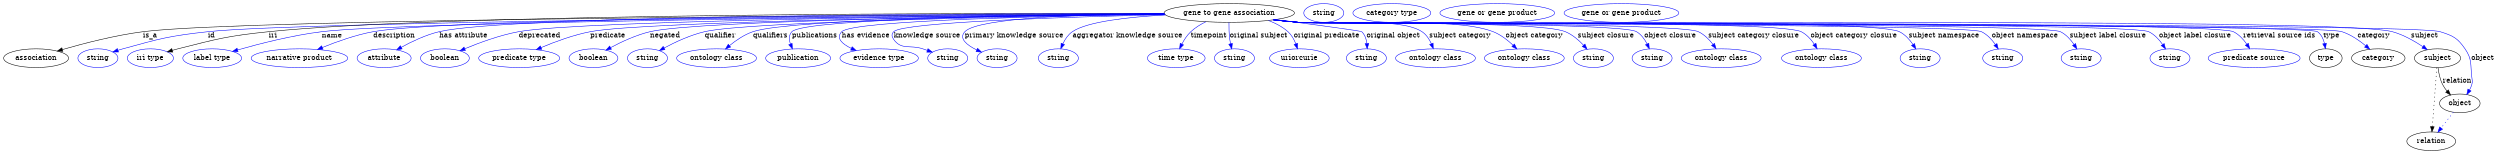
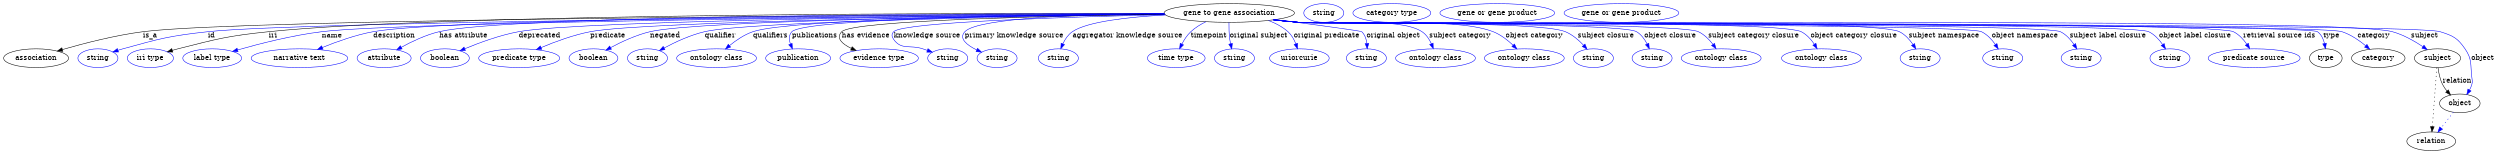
edge "gene to gene association" -> "evidence type": color blue -> black
node "narrative product": label "narrative product" -> "narrative text"
